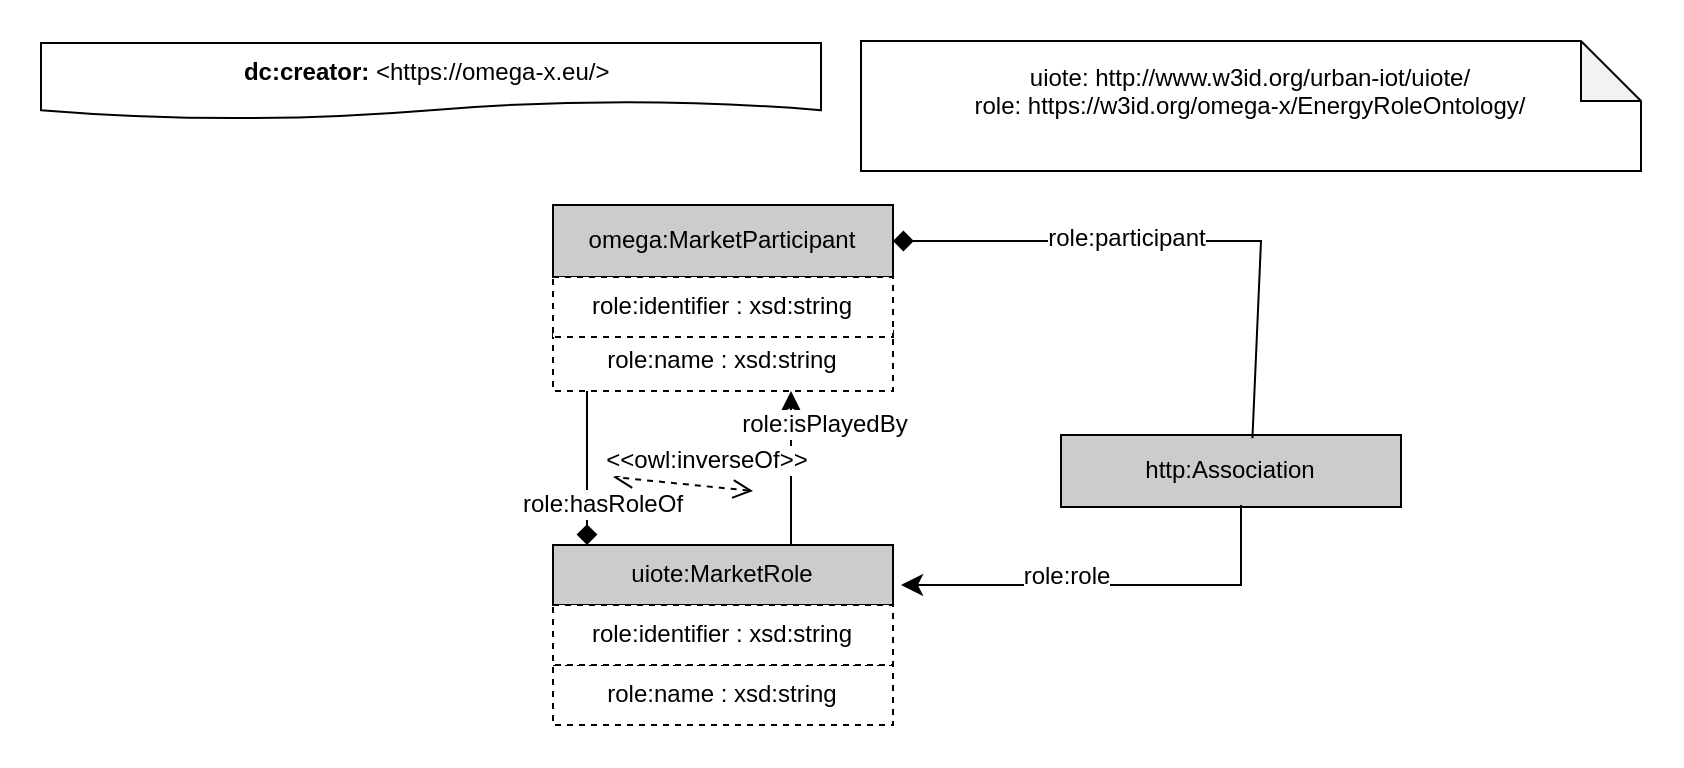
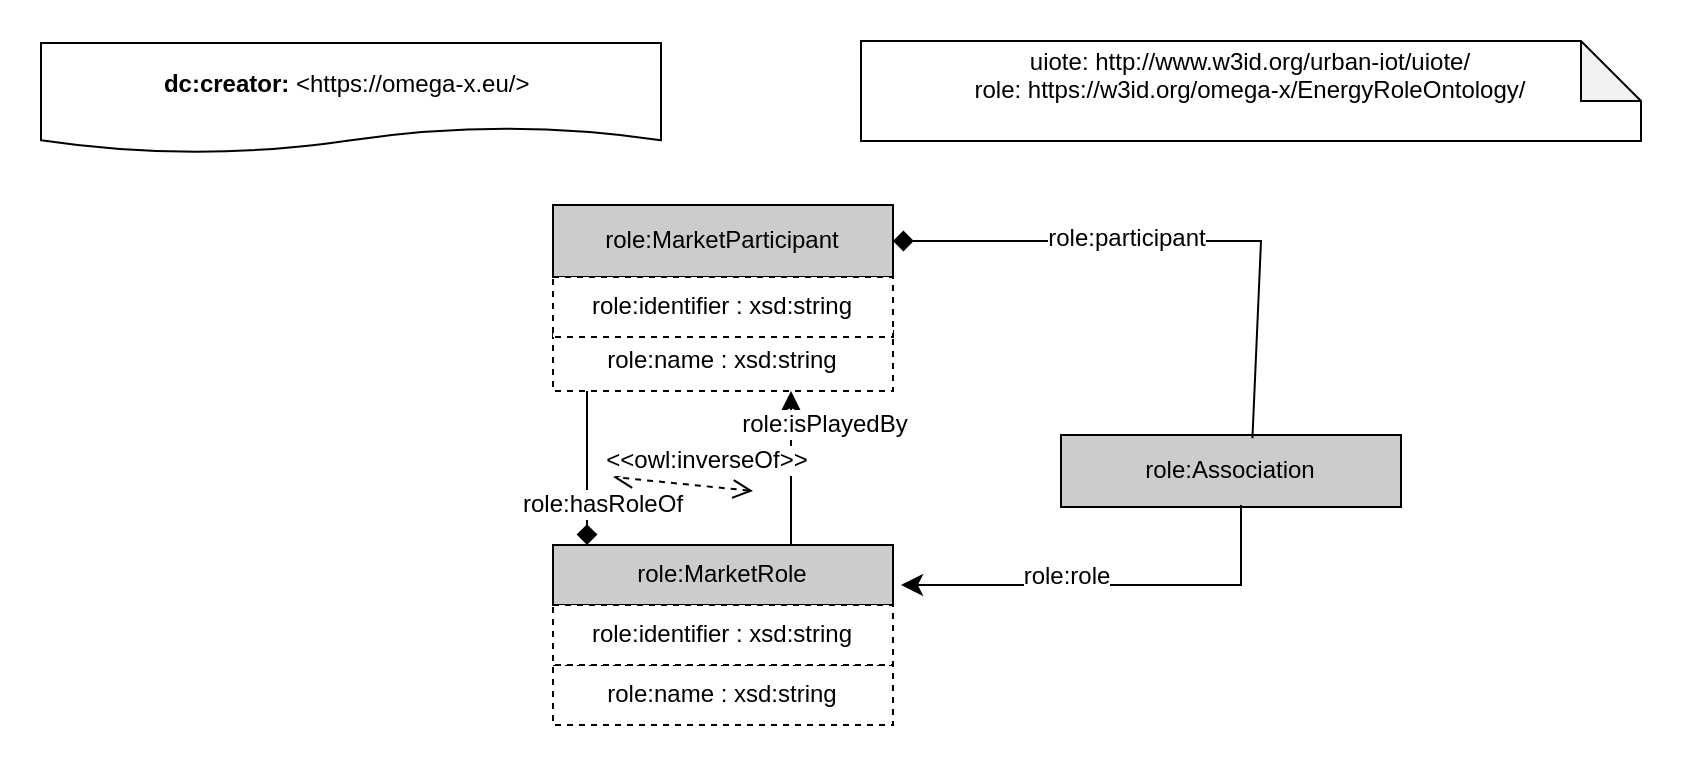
node "dc:creator: <https://omega-x.eu/>": size 780x76 -> 620x110
node "uiote: http://www.w3id.org/urban-iot/uiote/ role: https://w3id.org/omega-x/EnergyRoleOntology/": size 780x130 -> 780x100
node "omega:MarketParticipant": label "omega:MarketParticipant" -> "role:MarketParticipant"
node "http:Association": label "http:Association" -> "role:Association"
node "uiote:MarketRole": label "uiote:MarketRole" -> "role:MarketRole"
